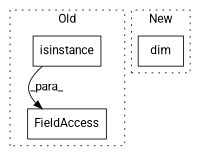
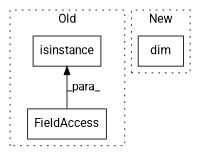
edge "isinstance" -> "FieldAccess": reversed
